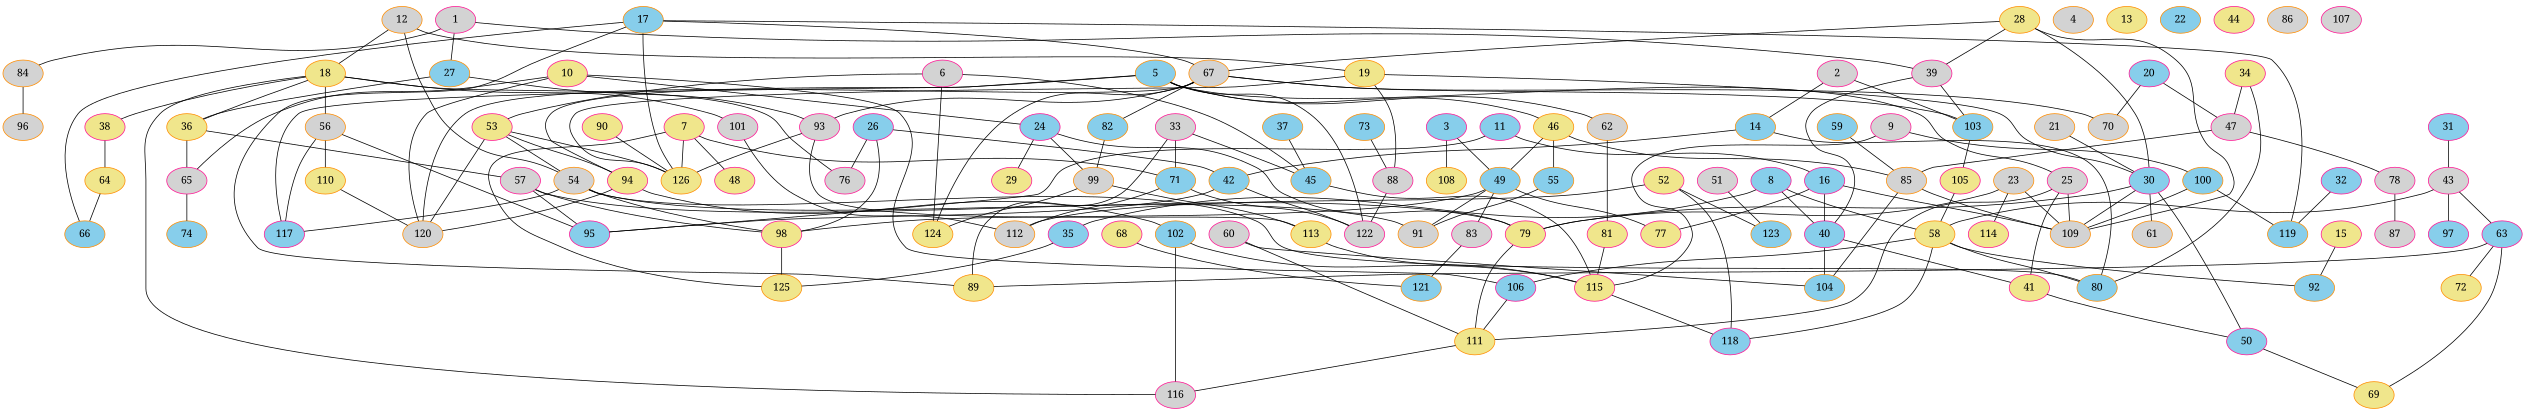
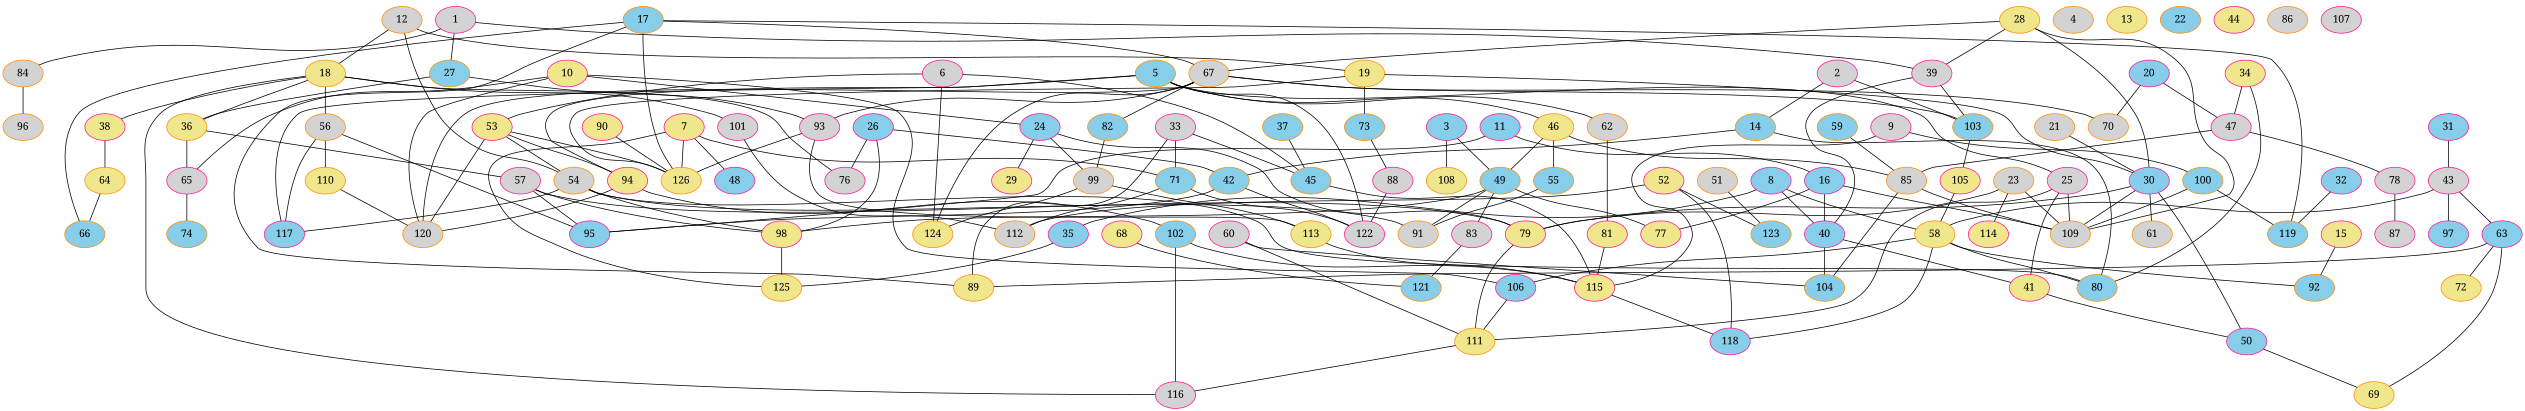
edge "19" -- "88": now "19" -- "73"
node "48": fillcolor khaki -> skyblue
node "51": color deeppink -> darkorange
